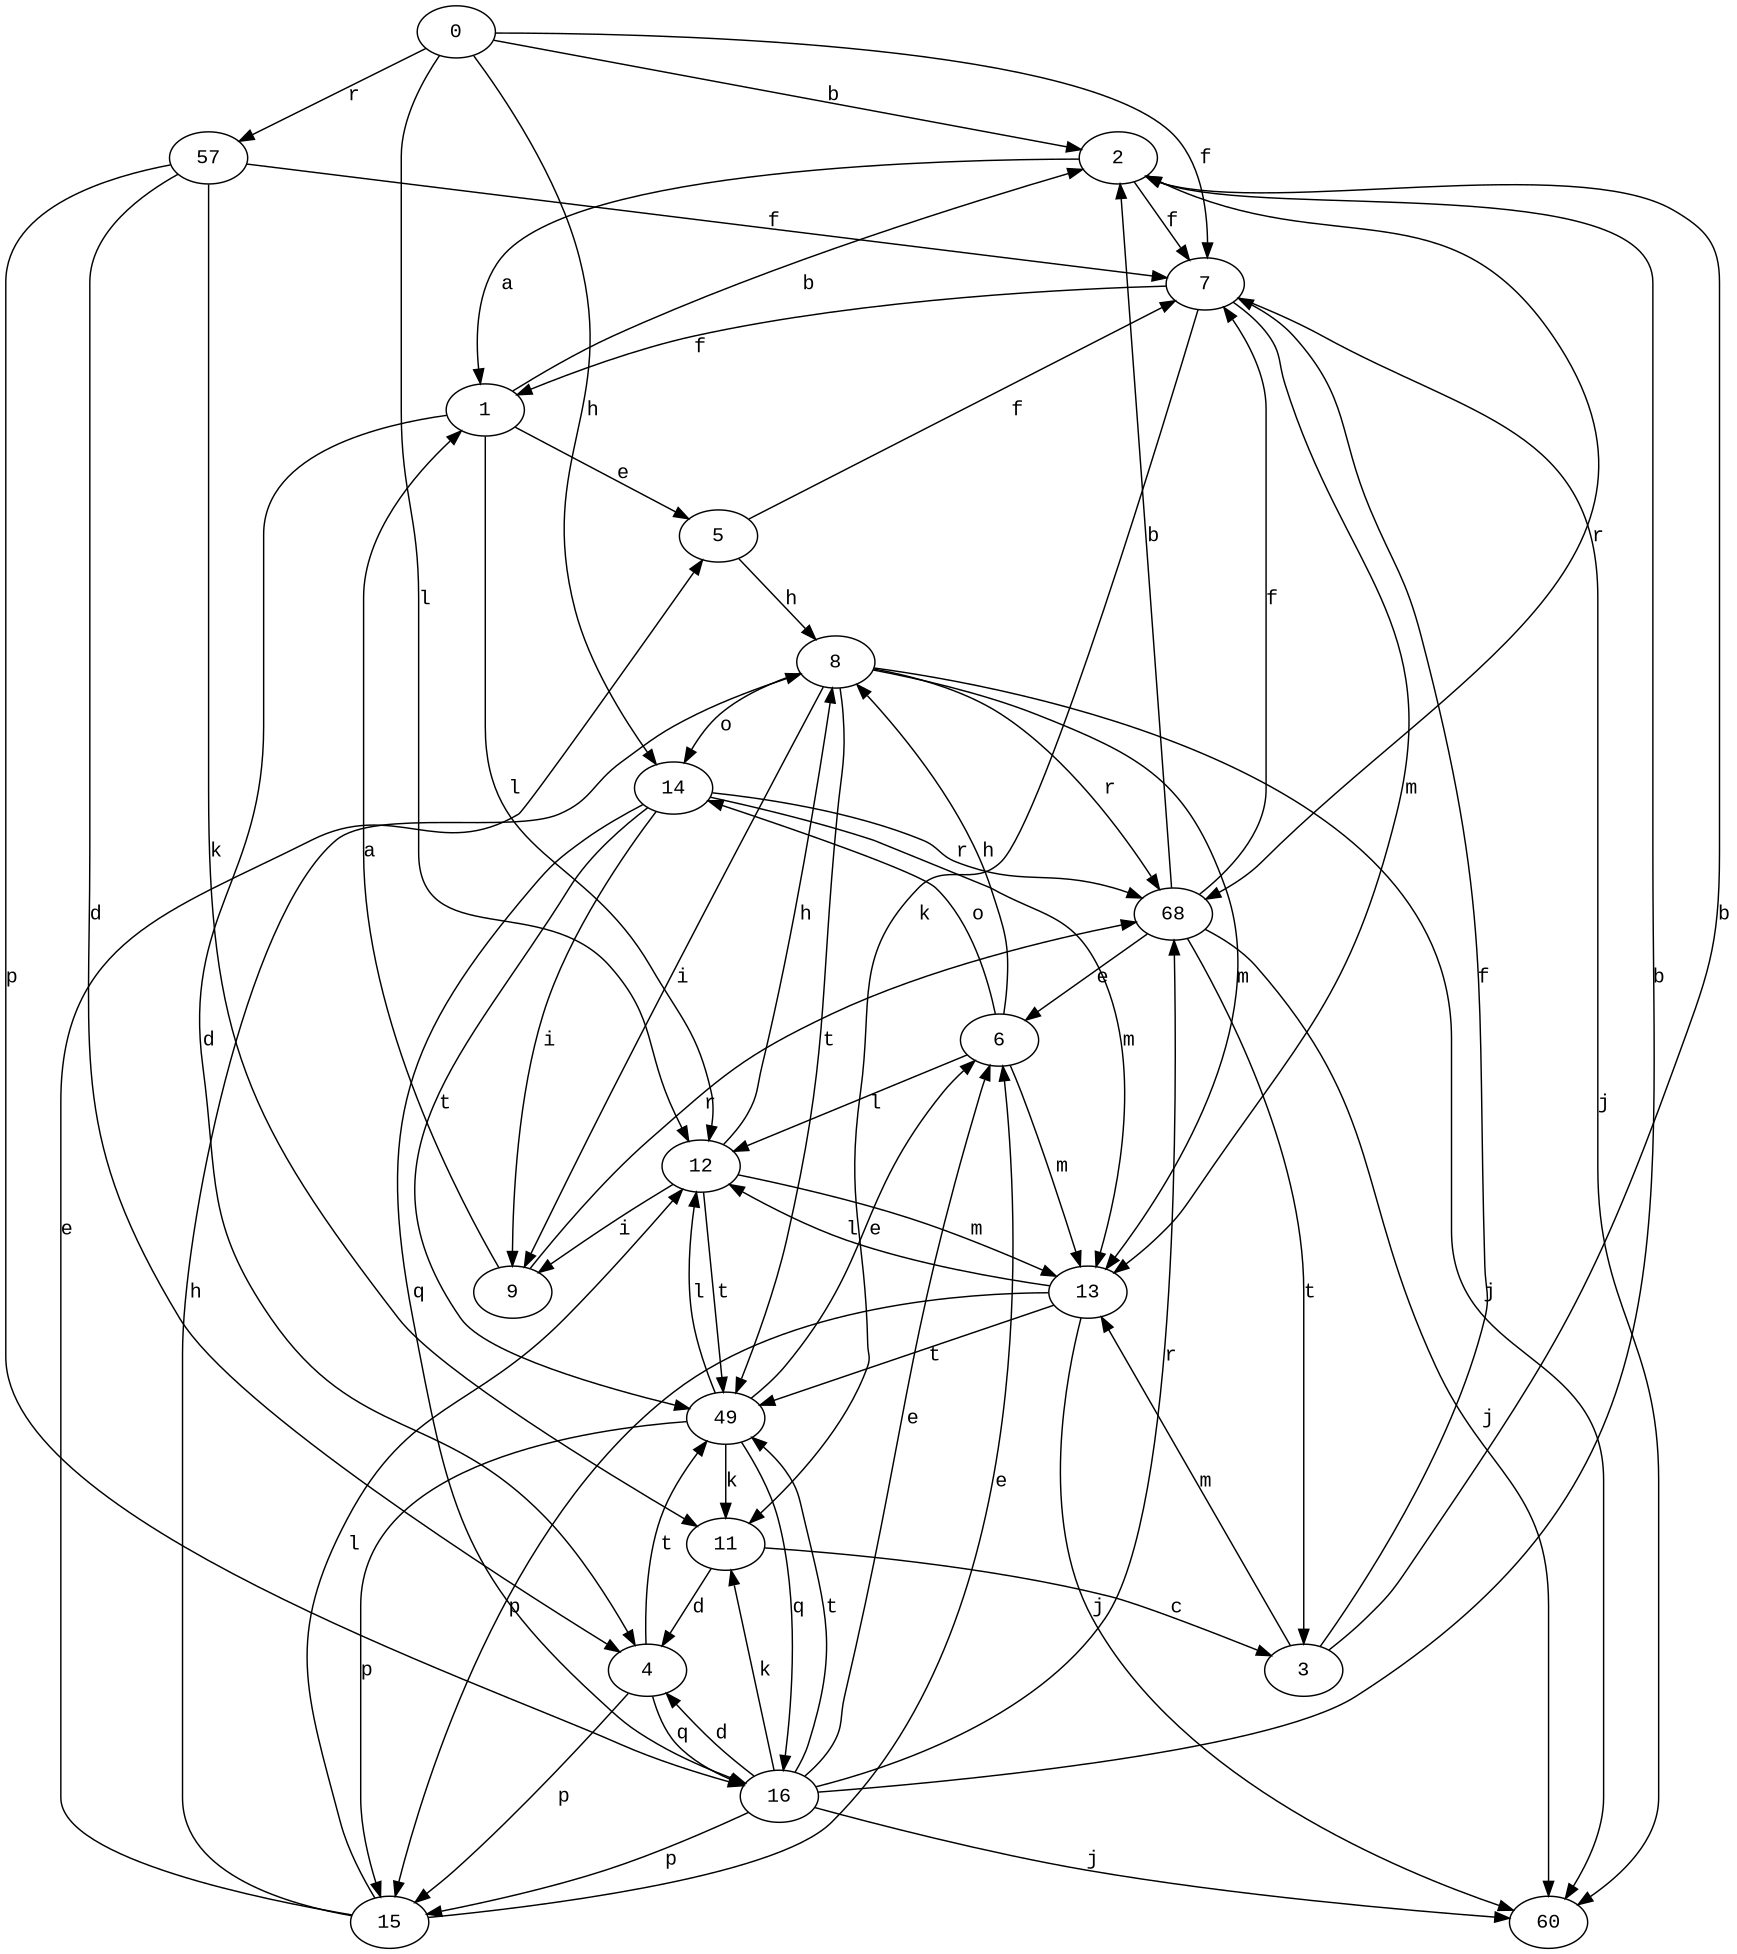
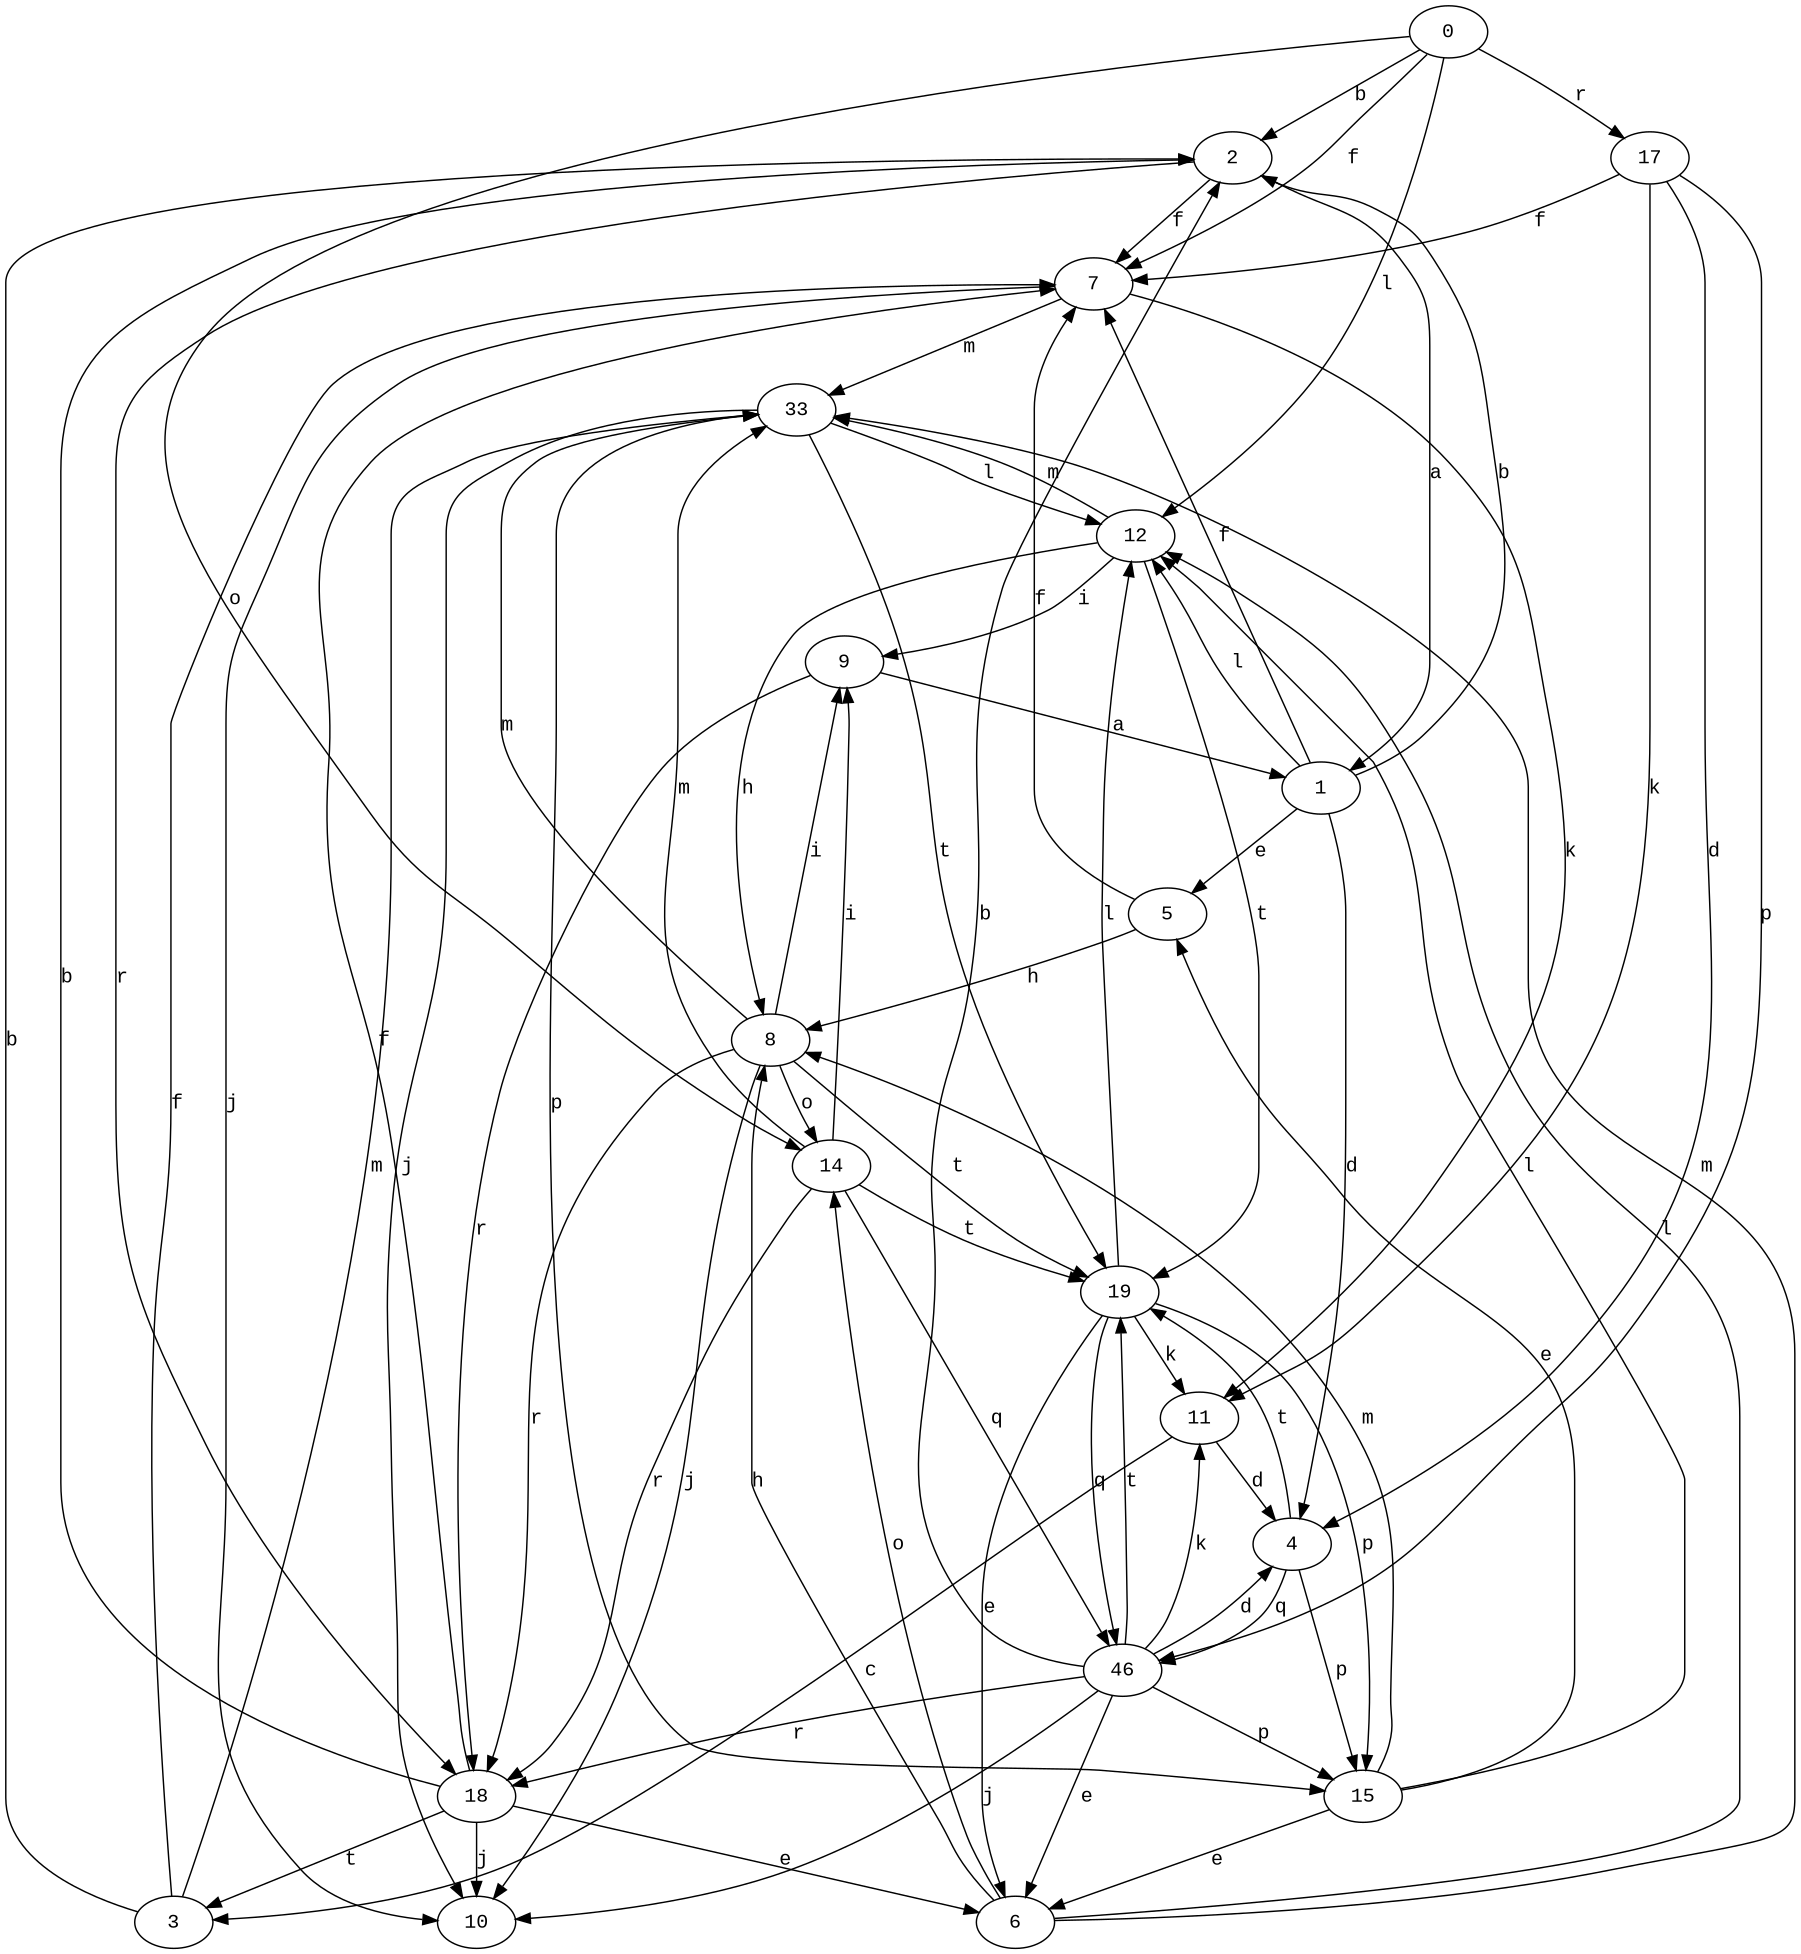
node "57": label "57" -> "17"
edge "7" -> "1": reversed
edge "0" -> "14": label "h" -> "o"
node "68": label "68" -> "18"
edge "15" -> "8": label "h" -> "m"
node "13": label "13" -> "33"
node "49": label "49" -> "19"
node "16": label "16" -> "46"
node "60": label "60" -> "10"
